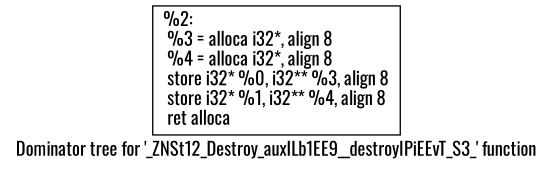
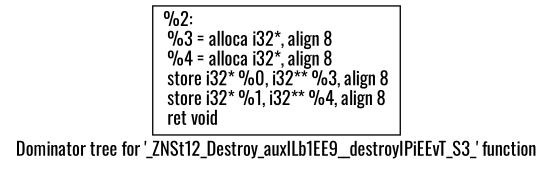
node "%2:": text "ret alloca" -> "ret void"
